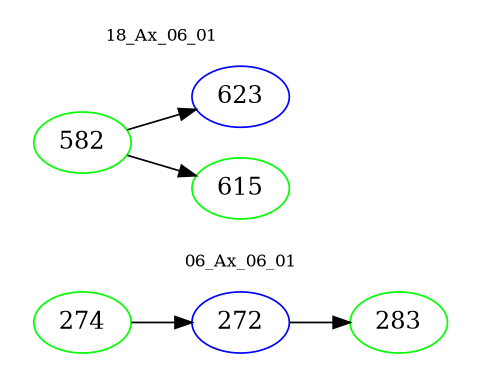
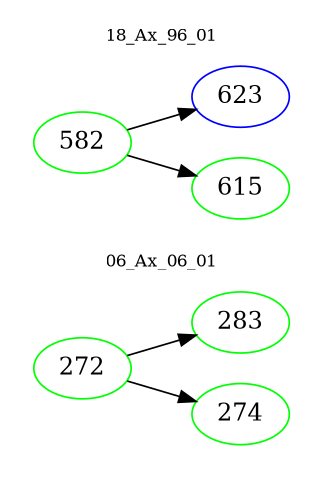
cluster "18_Ax_06_01": label "18_Ax_06_01" -> "18_Ax_96_01"
edge "274" -> "272": reversed
node "272": color blue -> green
